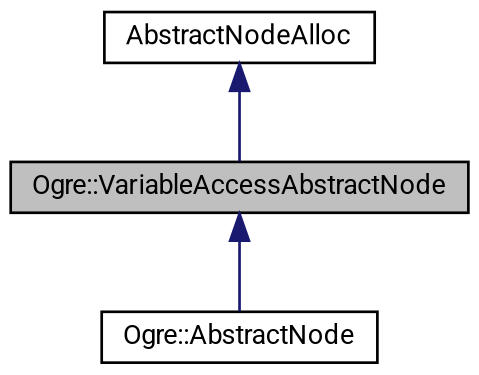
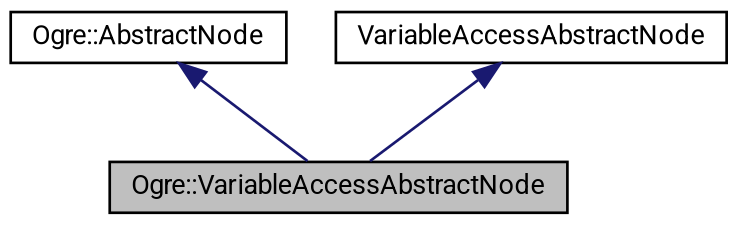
node "AbstractNodeAlloc": label "AbstractNodeAlloc" -> "VariableAccessAbstractNode"
edge "Ogre::AbstractNode" -> "Ogre::VariableAccessAbstractNode": reversed
